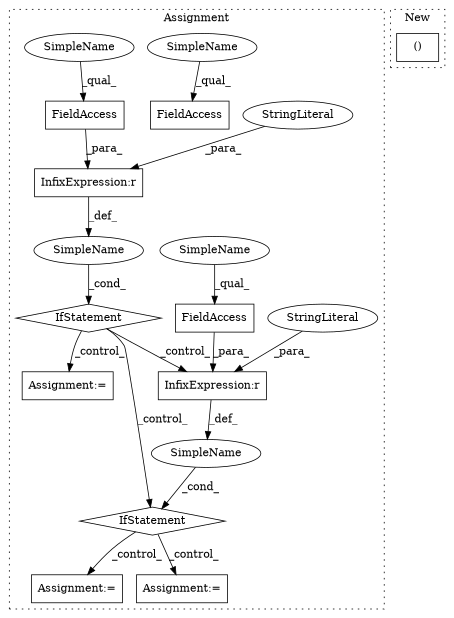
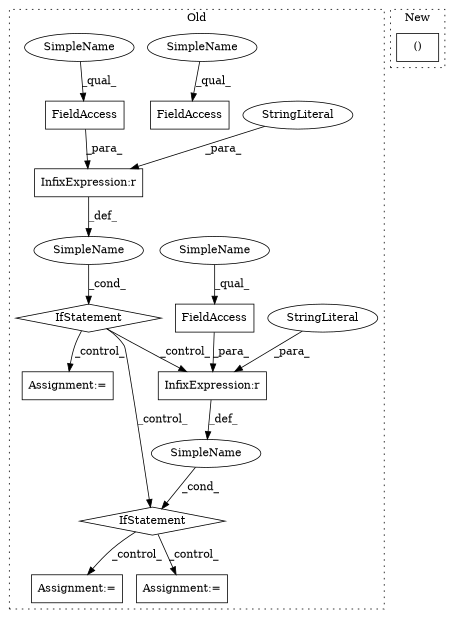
cluster "Assignment": label "Assignment" -> "Old"
